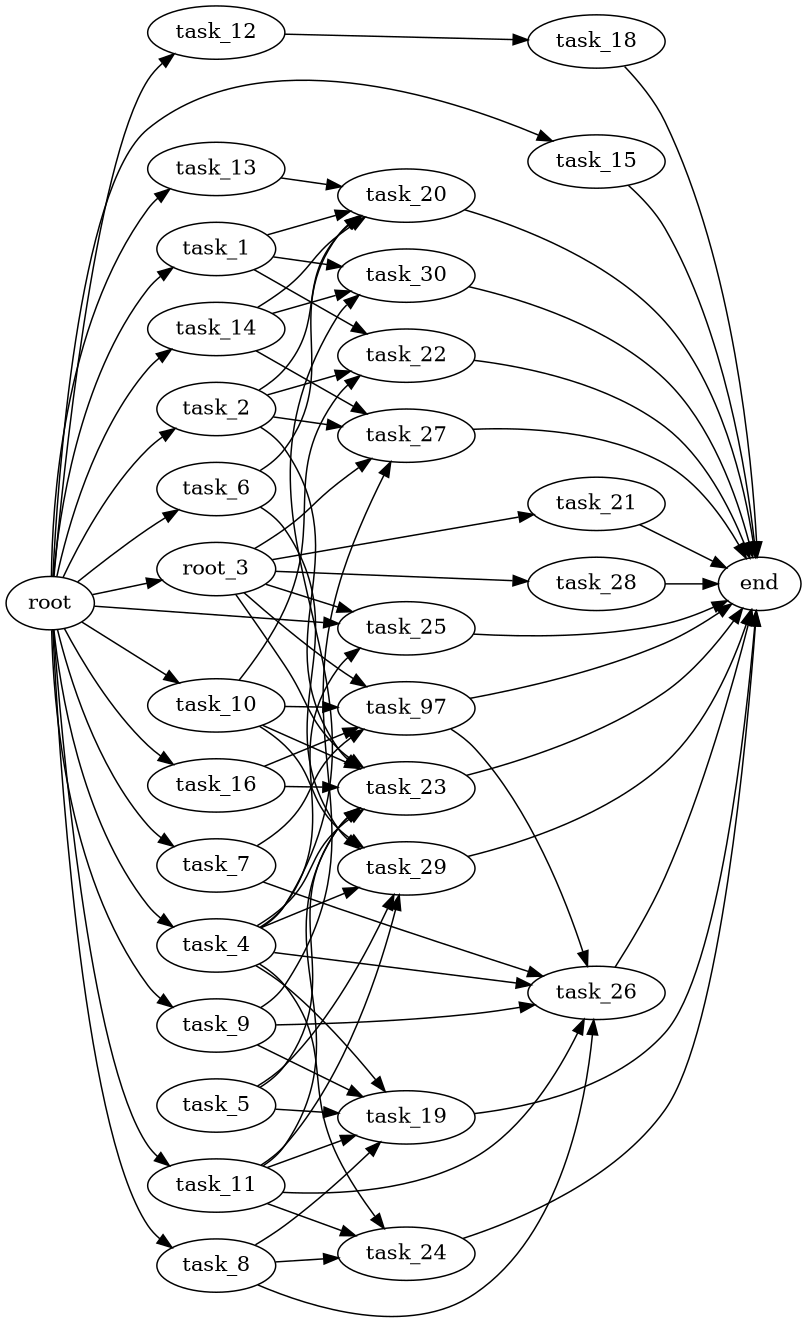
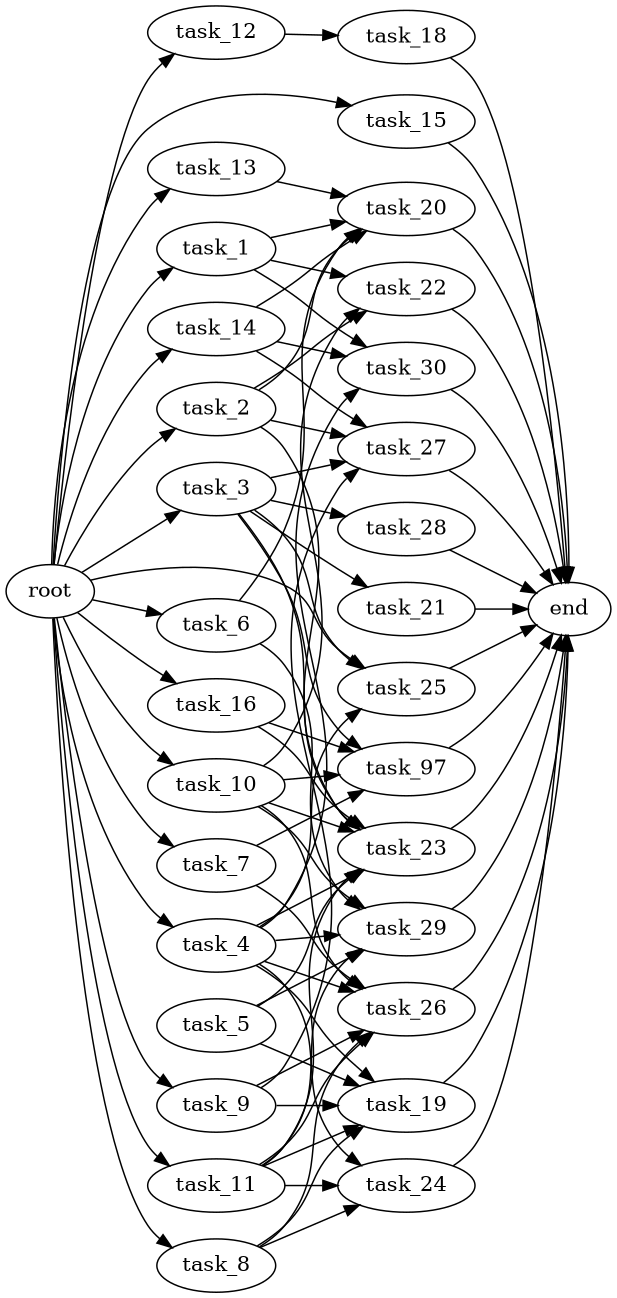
node "root_3": label "root_3" -> "task_3"
edge "task_97" -> "task_26": now "task_10" -> "task_26"
